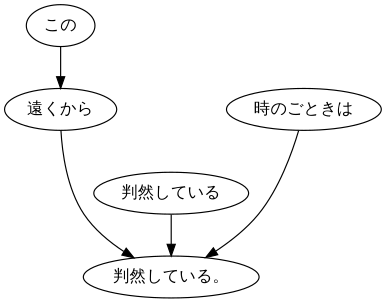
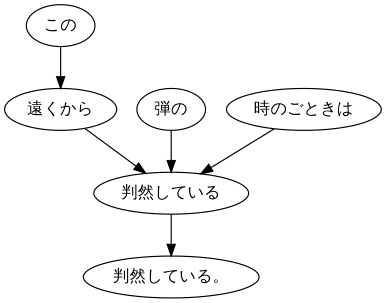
node "弾の": added
edge "時のごときは" -> "判然している。": now "時のごときは" -> "判然している"
edge "遠くから" -> "判然している。": now "遠くから" -> "判然している"
